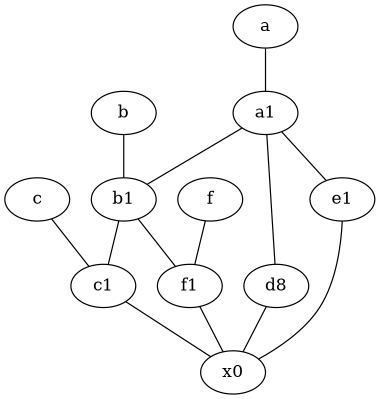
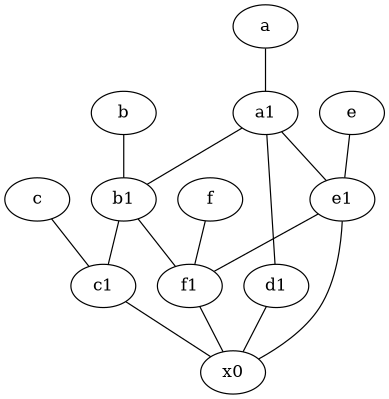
node "e": added
edge "e1" -- "f1": added
node "d8": label "d8" -> "d1"
